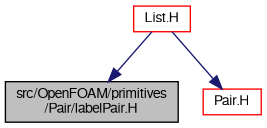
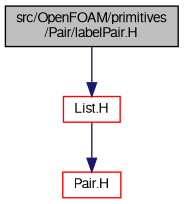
edge "List.H" -> "src/OpenFOAM/primitives /Pair/labelPair.H": reversed
